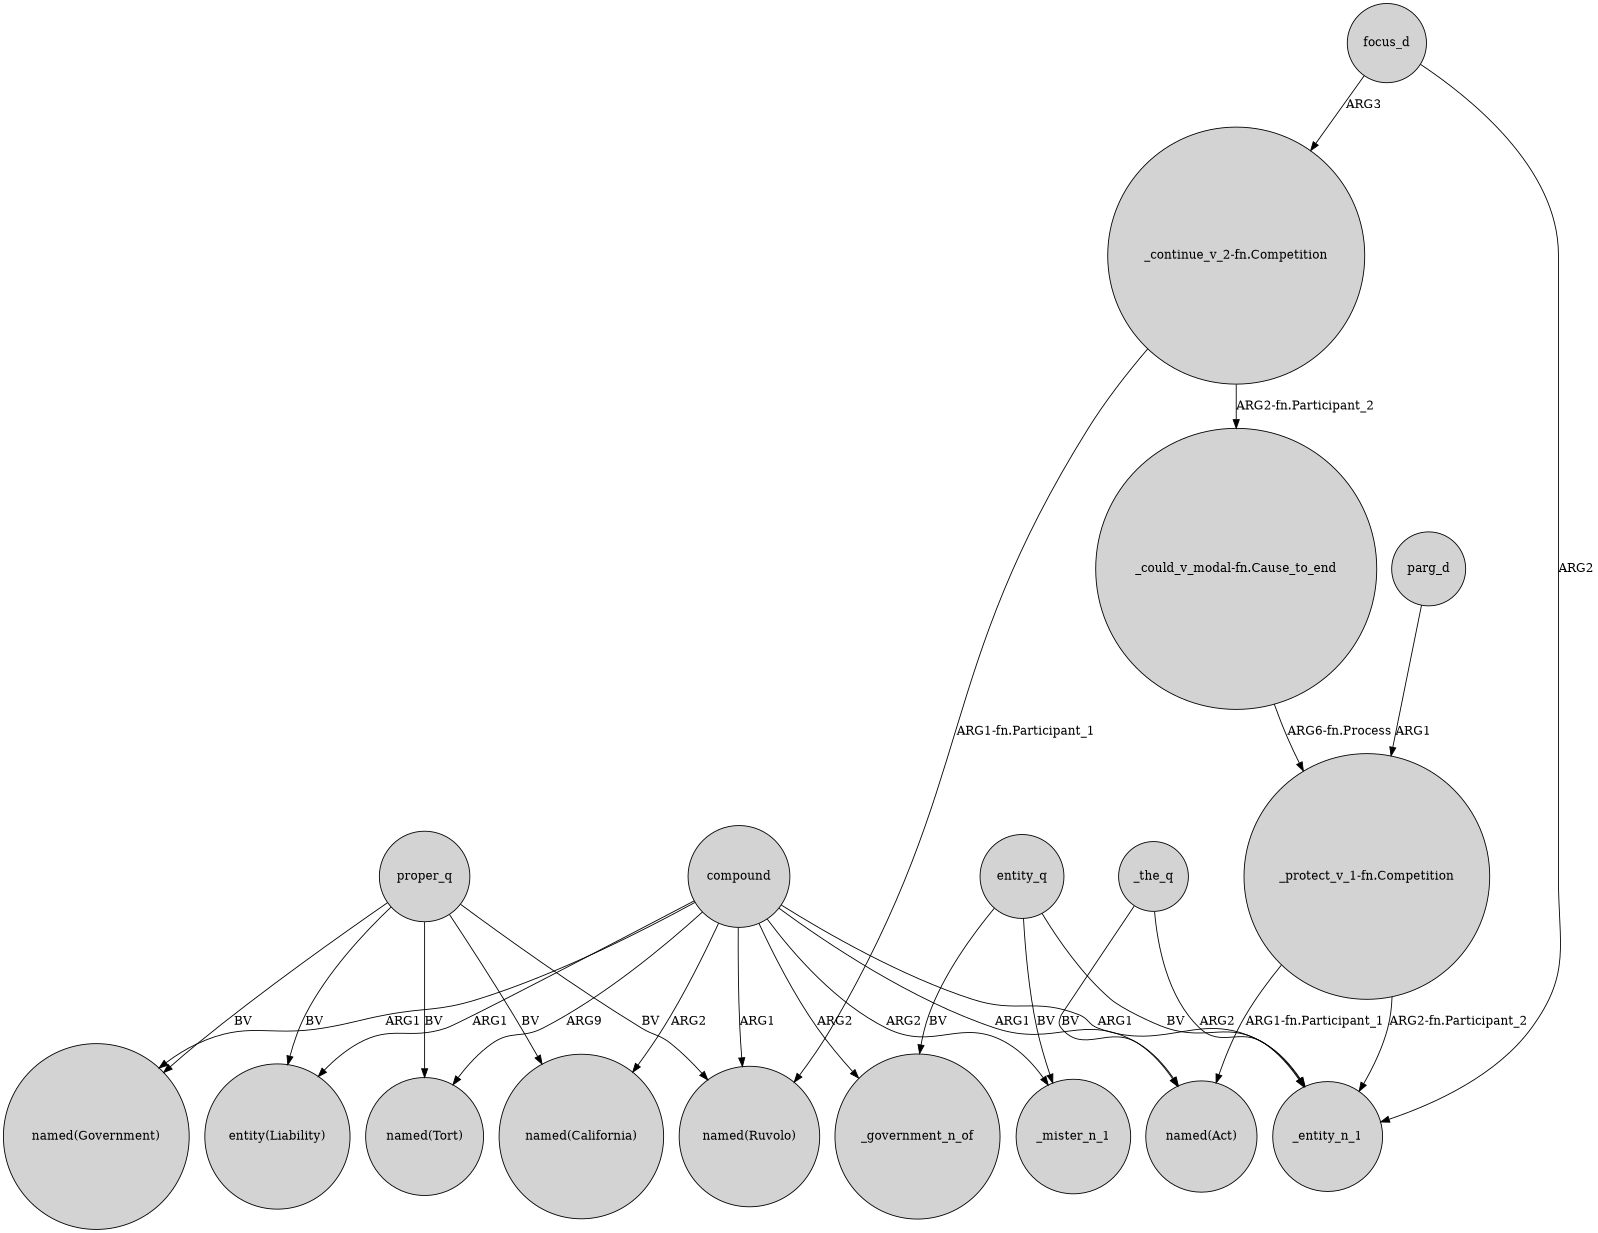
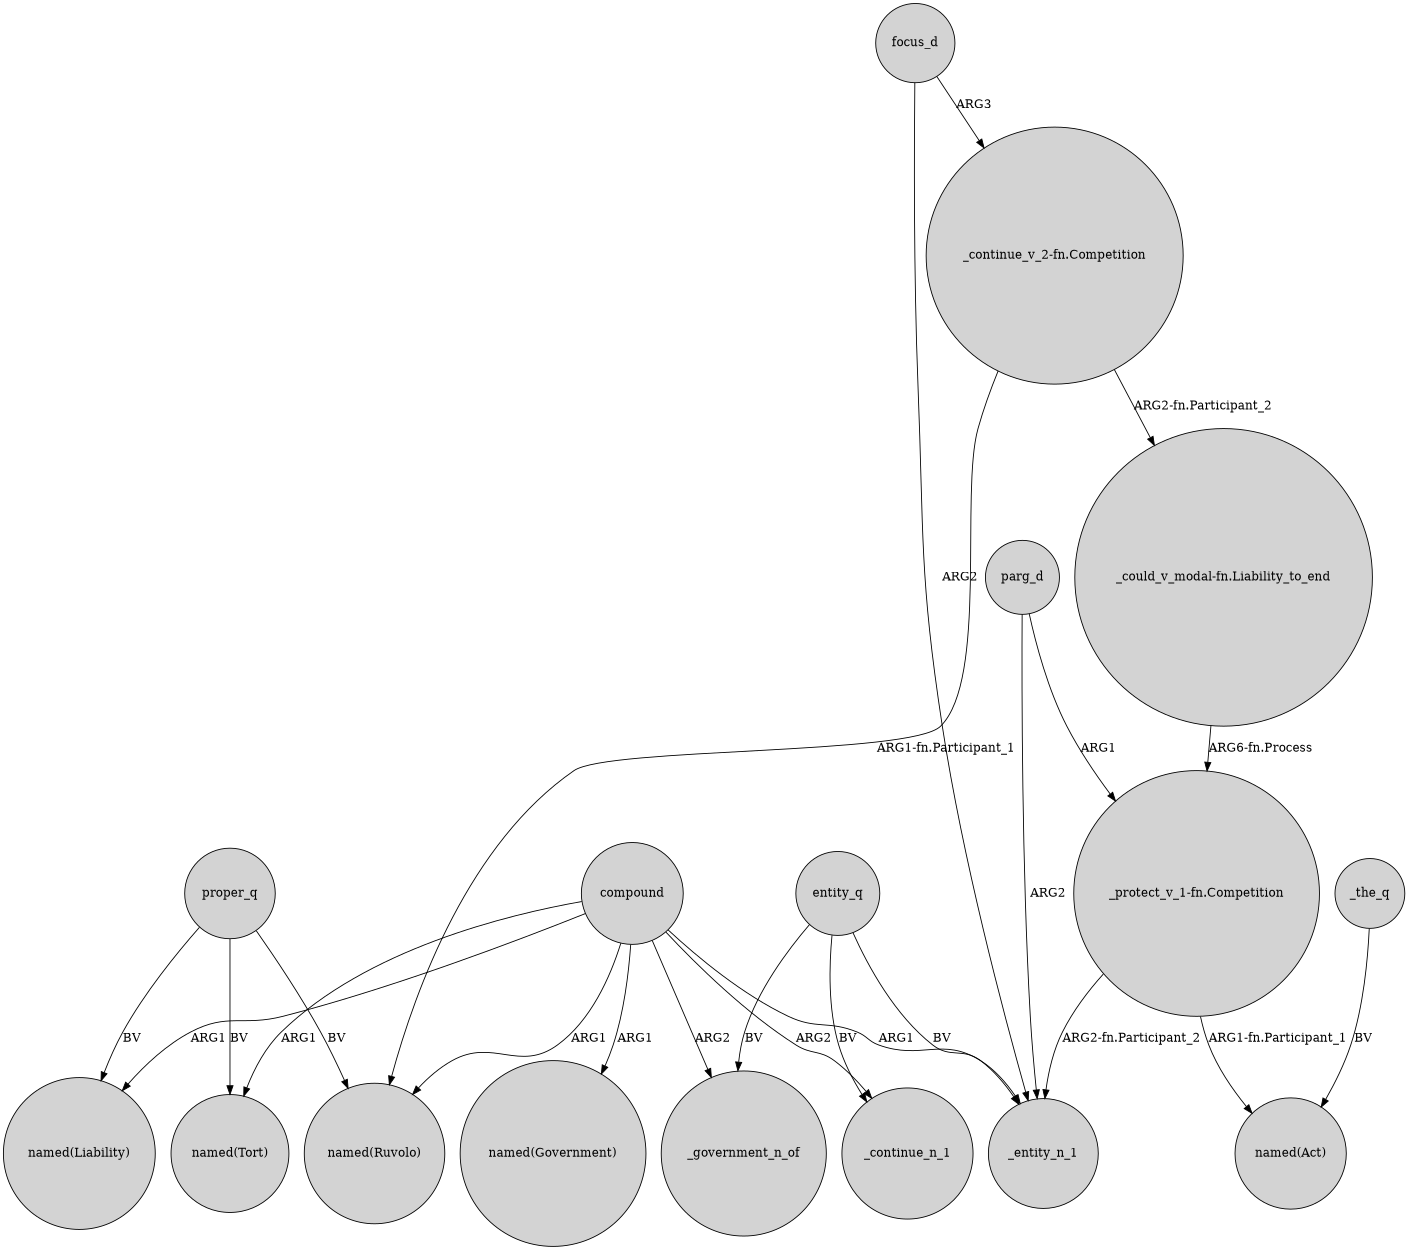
node "_could_v_modal-fn.Cause_to_end": label "_could_v_modal-fn.Cause_to_end" -> "_could_v_modal-fn.Liability_to_end"
edge "proper_q" -> "named(Government)": removed, label "BV"
edge "compound" -> "named(Act)": removed, label "ARG1"
edge "_the_q" -> "_entity_n_1": now "parg_d" -> "_entity_n_1"
edge "compound" -> "named(Tort)": label "ARG9" -> "ARG1"
node "entity(Liability)": label "entity(Liability)" -> "named(Liability)"
node "named(California)": removed
node "_mister_n_1": label "_mister_n_1" -> "_continue_n_1"
